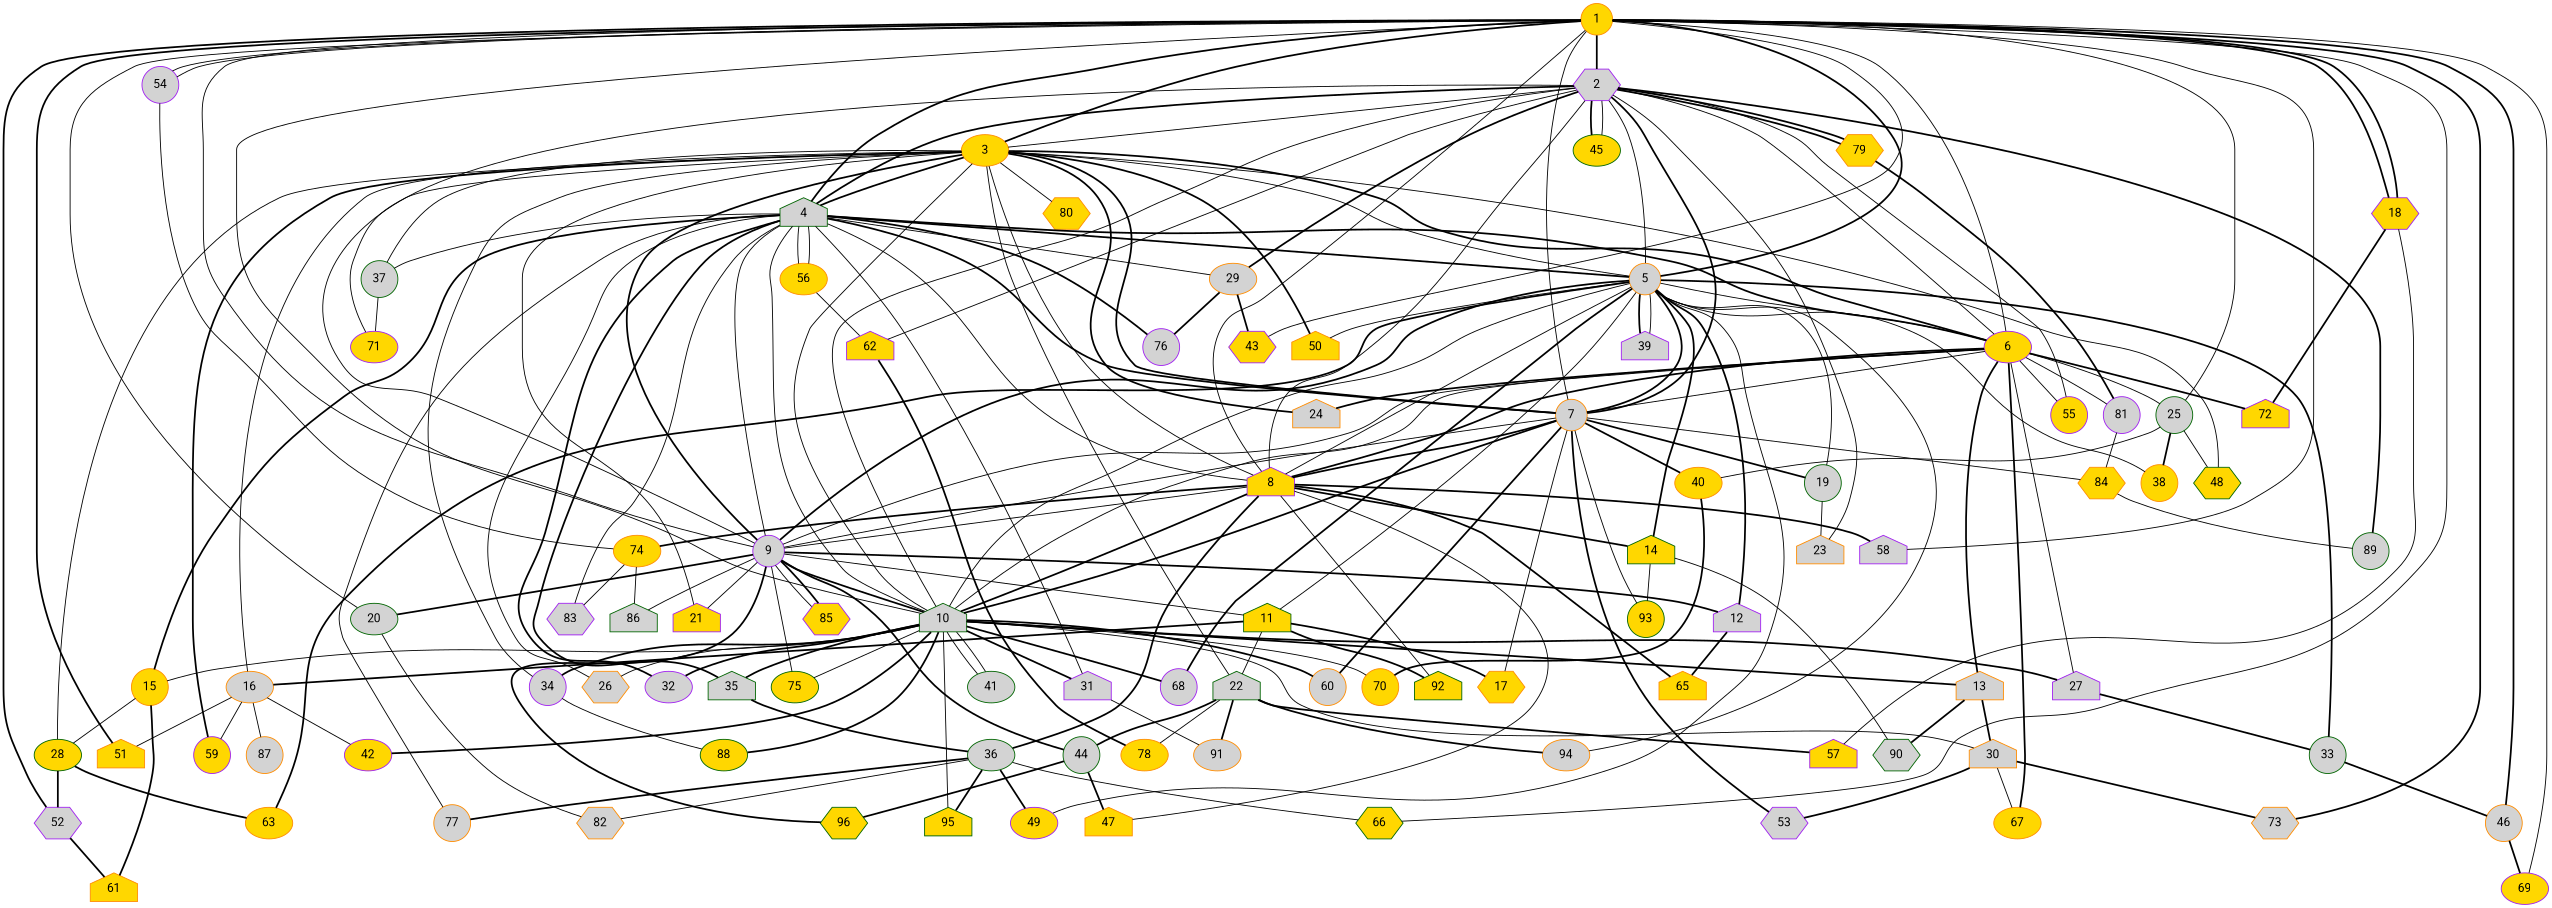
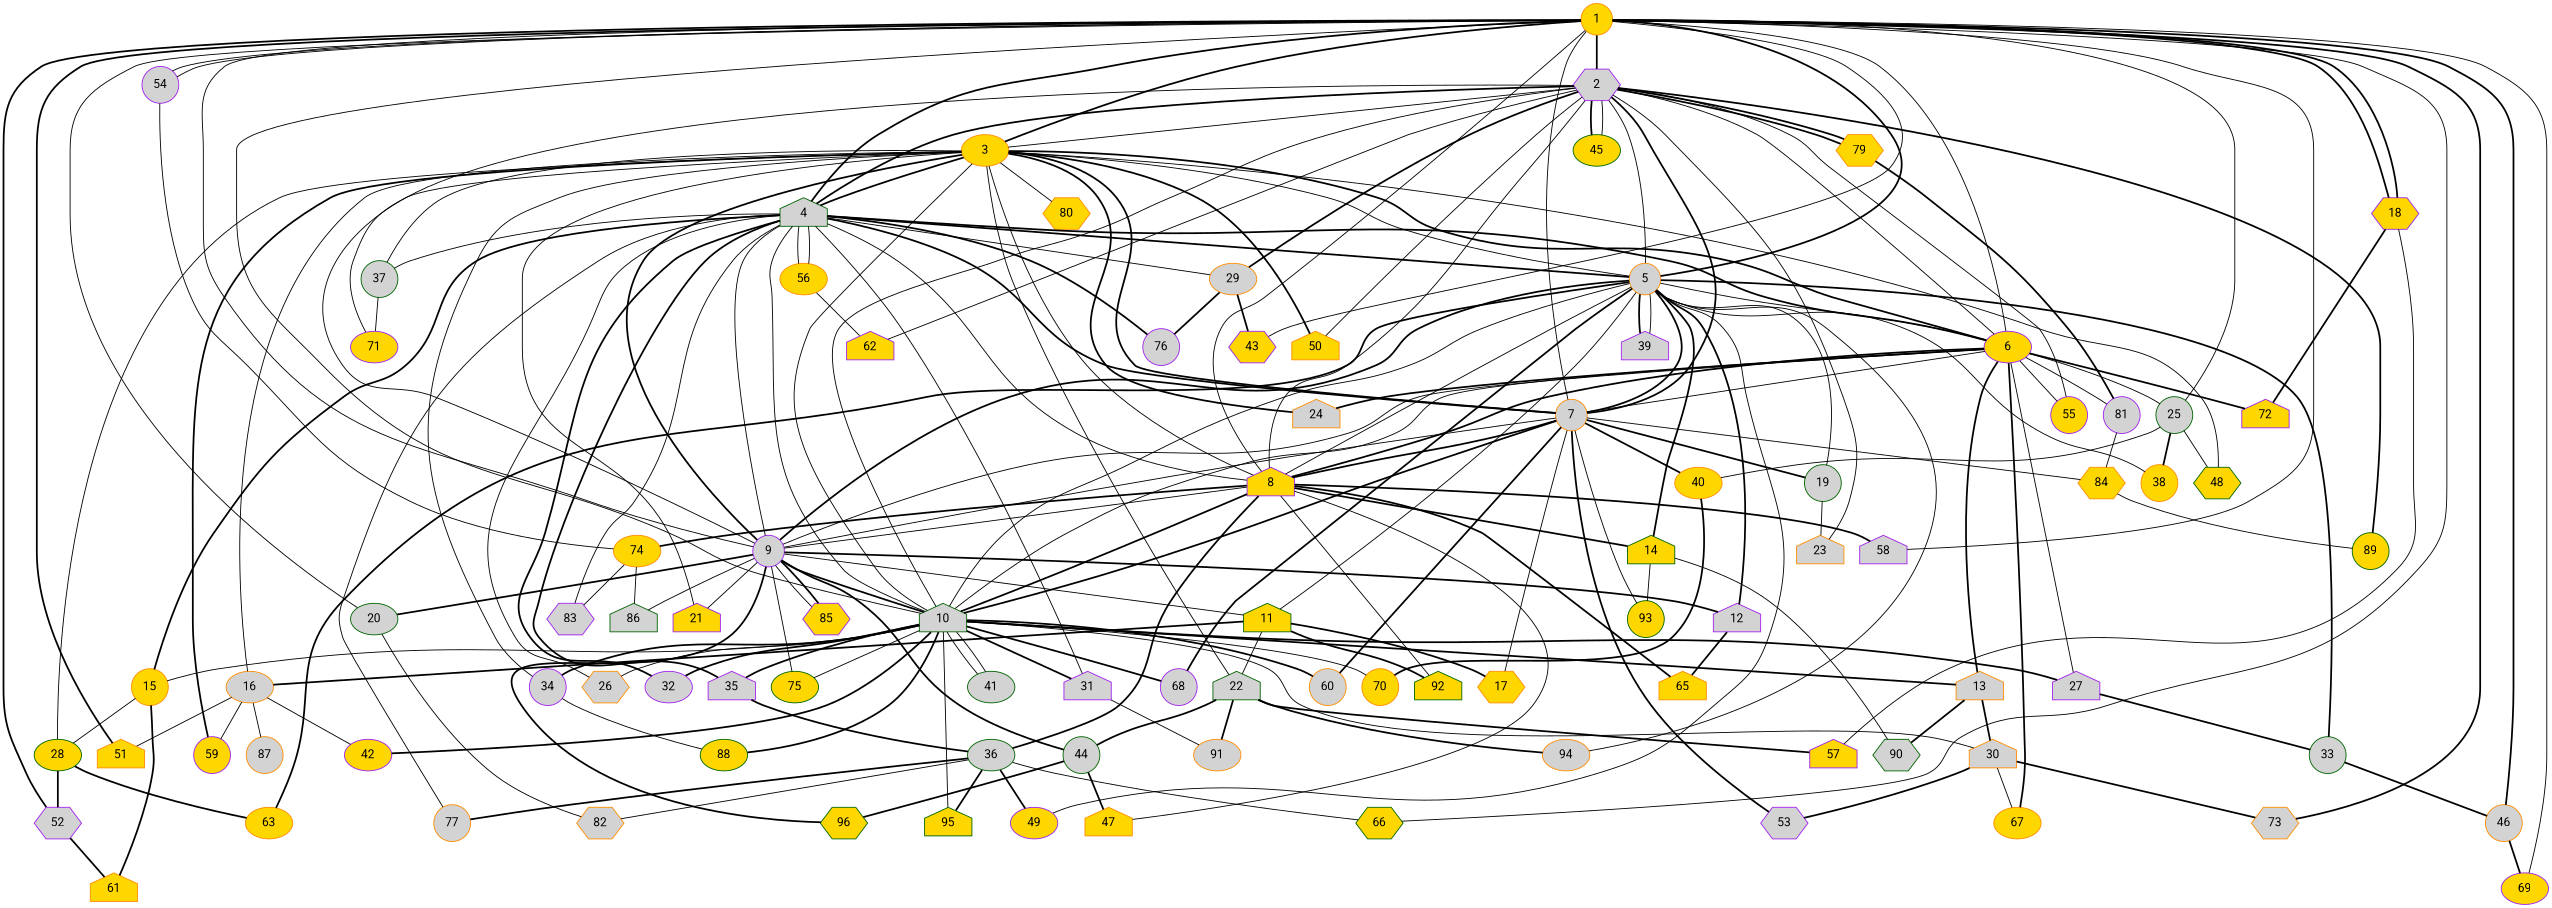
edge "5" -- "50": now "2" -- "50"
node "89": fillcolor lightgrey -> gold
node "35": color darkgreen -> purple
node "78": removed
